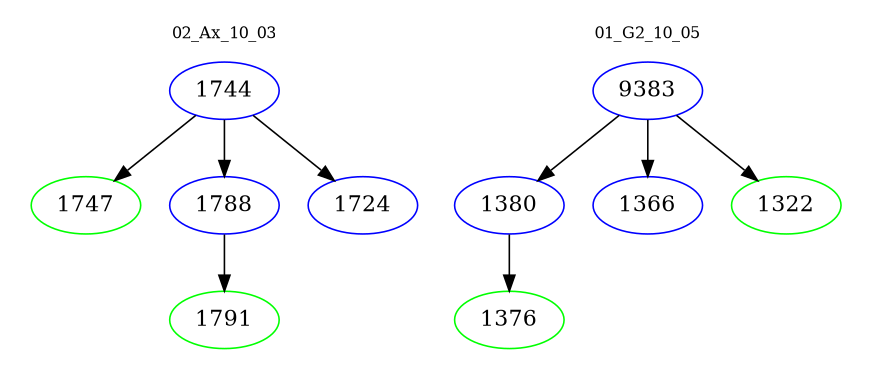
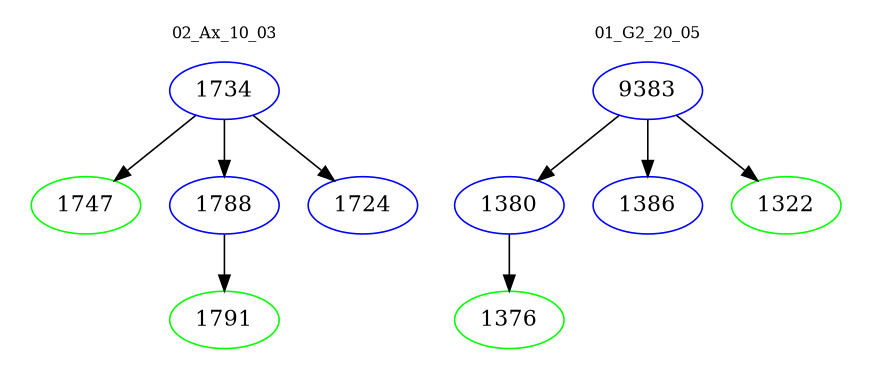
cluster "01_G2_10_05": label "01_G2_10_05" -> "01_G2_20_05"
node "1744": label "1744" -> "1734"
node "1366": label "1366" -> "1386"
